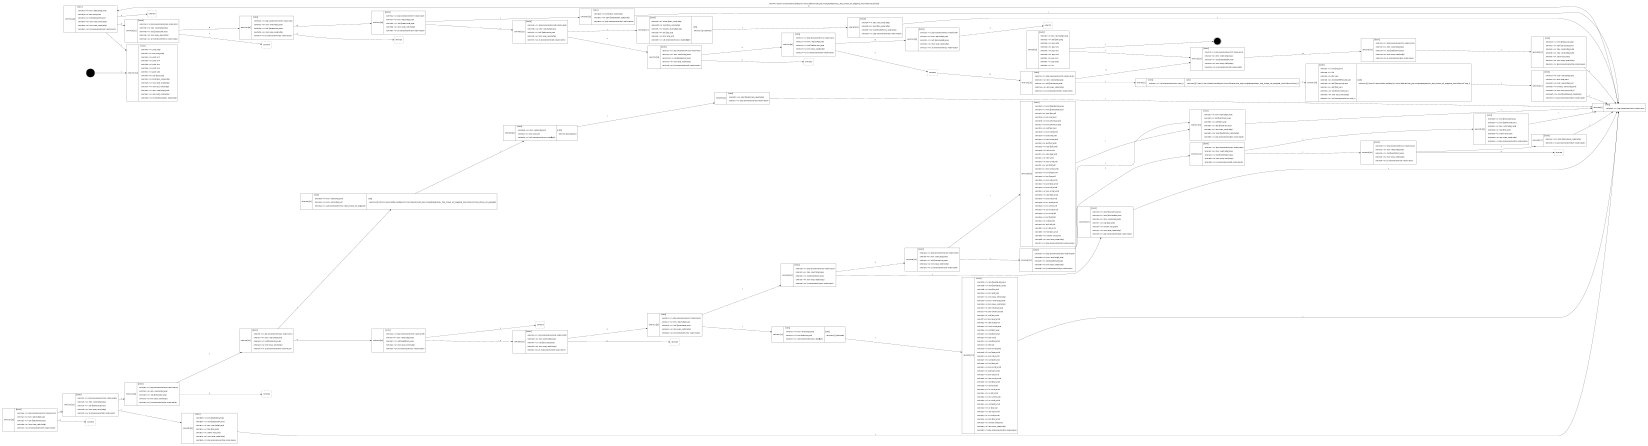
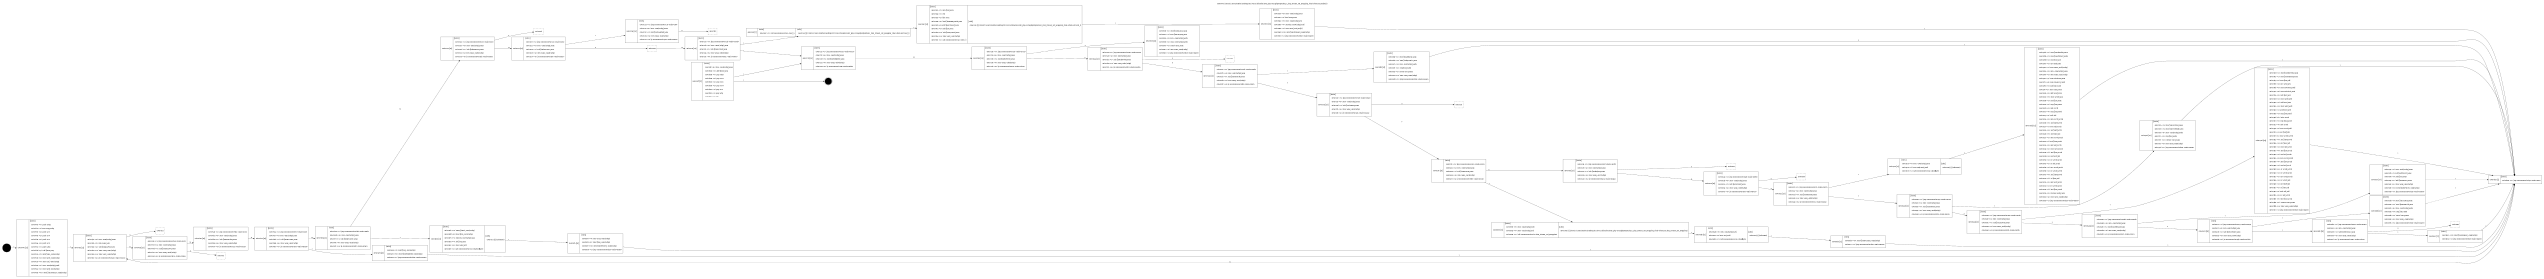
node "0x401a23": removed
edge "0x401472 [32]" -> "0x401440 [50]": reversed
edge "0x40158e [28]" -> "0x4015aa [28]": added, label "8"
edge "0x40173d [137]" -> "0x40197c [34]": now "0x40173d [137]" -> "0x401b2e [5]"
